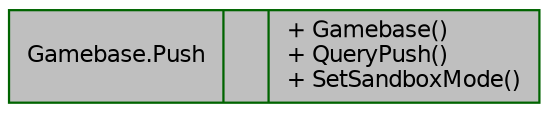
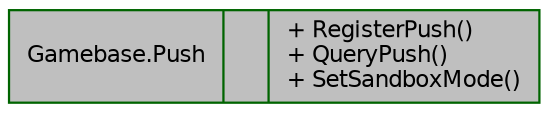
node "Gamebase.Push": text "+ Gamebase()" -> "+ RegisterPush()"
